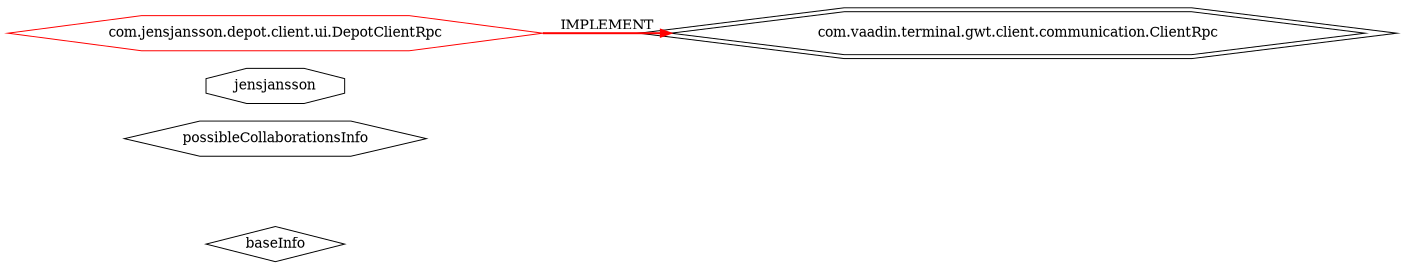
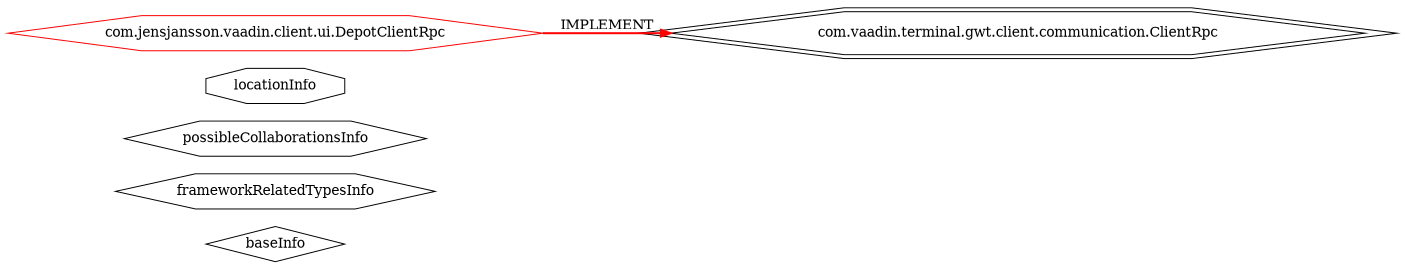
node "com.jensjansson.depot.client.ui.DepotClientRpc": label "com.jensjansson.depot.client.ui.DepotClientRpc" -> "com.jensjansson.vaadin.client.ui.DepotClientRpc"
node "jensjansson": label "jensjansson" -> "locationInfo"
node "frameworkRelatedTypesInfo": added
